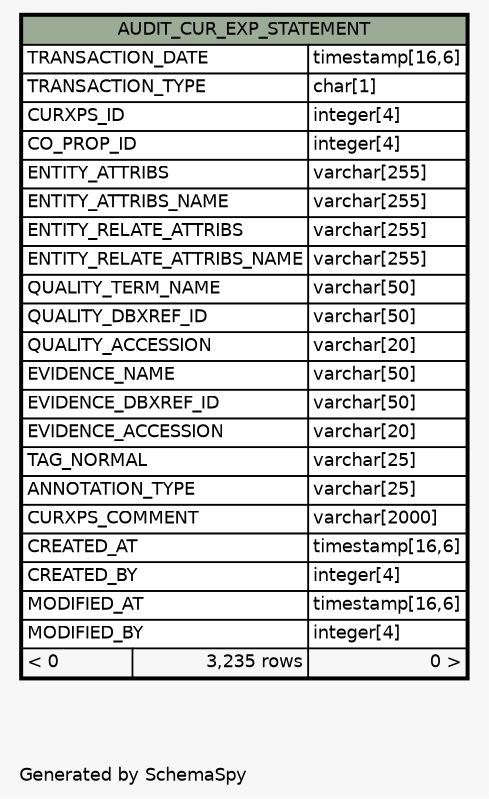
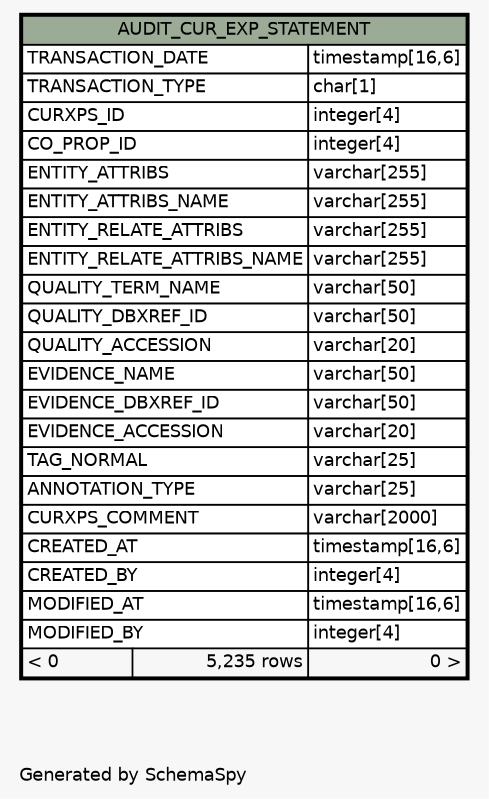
node "AUDIT_CUR_EXP_STATEMENT": text "3,235 rows" -> "5,235 rows"
